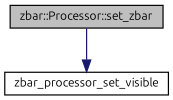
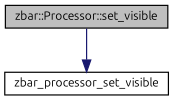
node "zbar::Processor::set_zbar": label "zbar::Processor::set_zbar" -> "zbar::Processor::set_visible"
